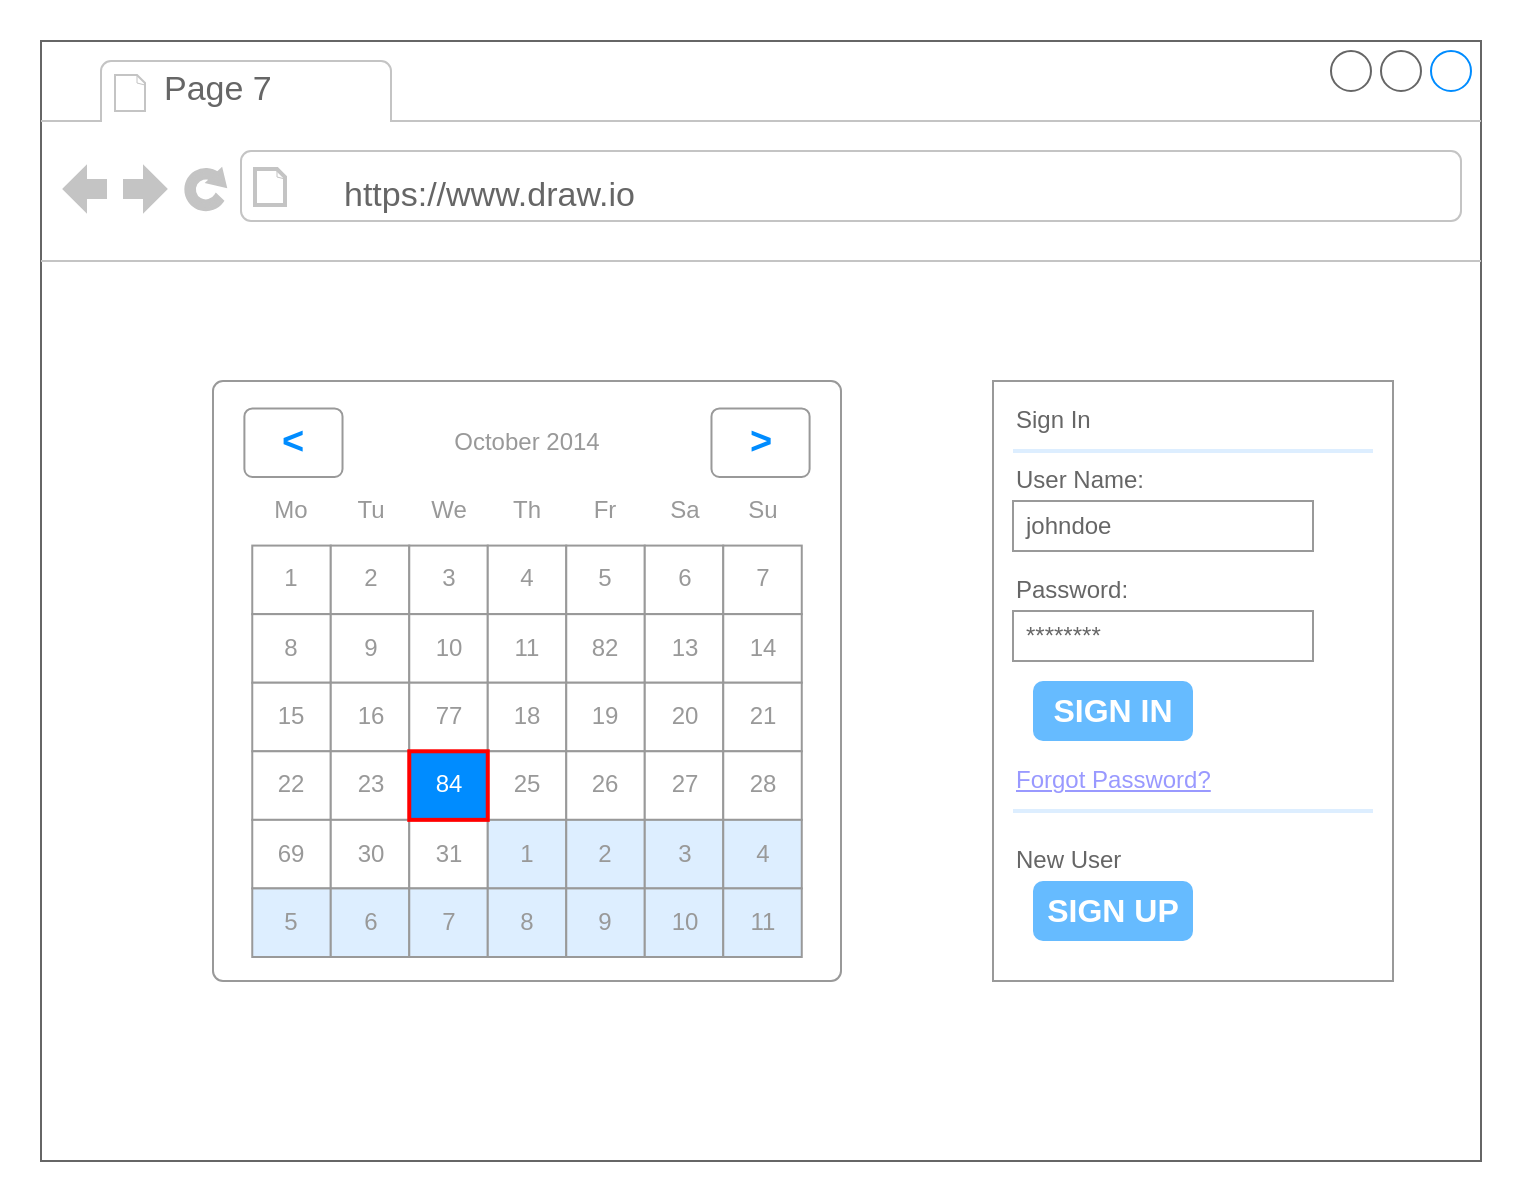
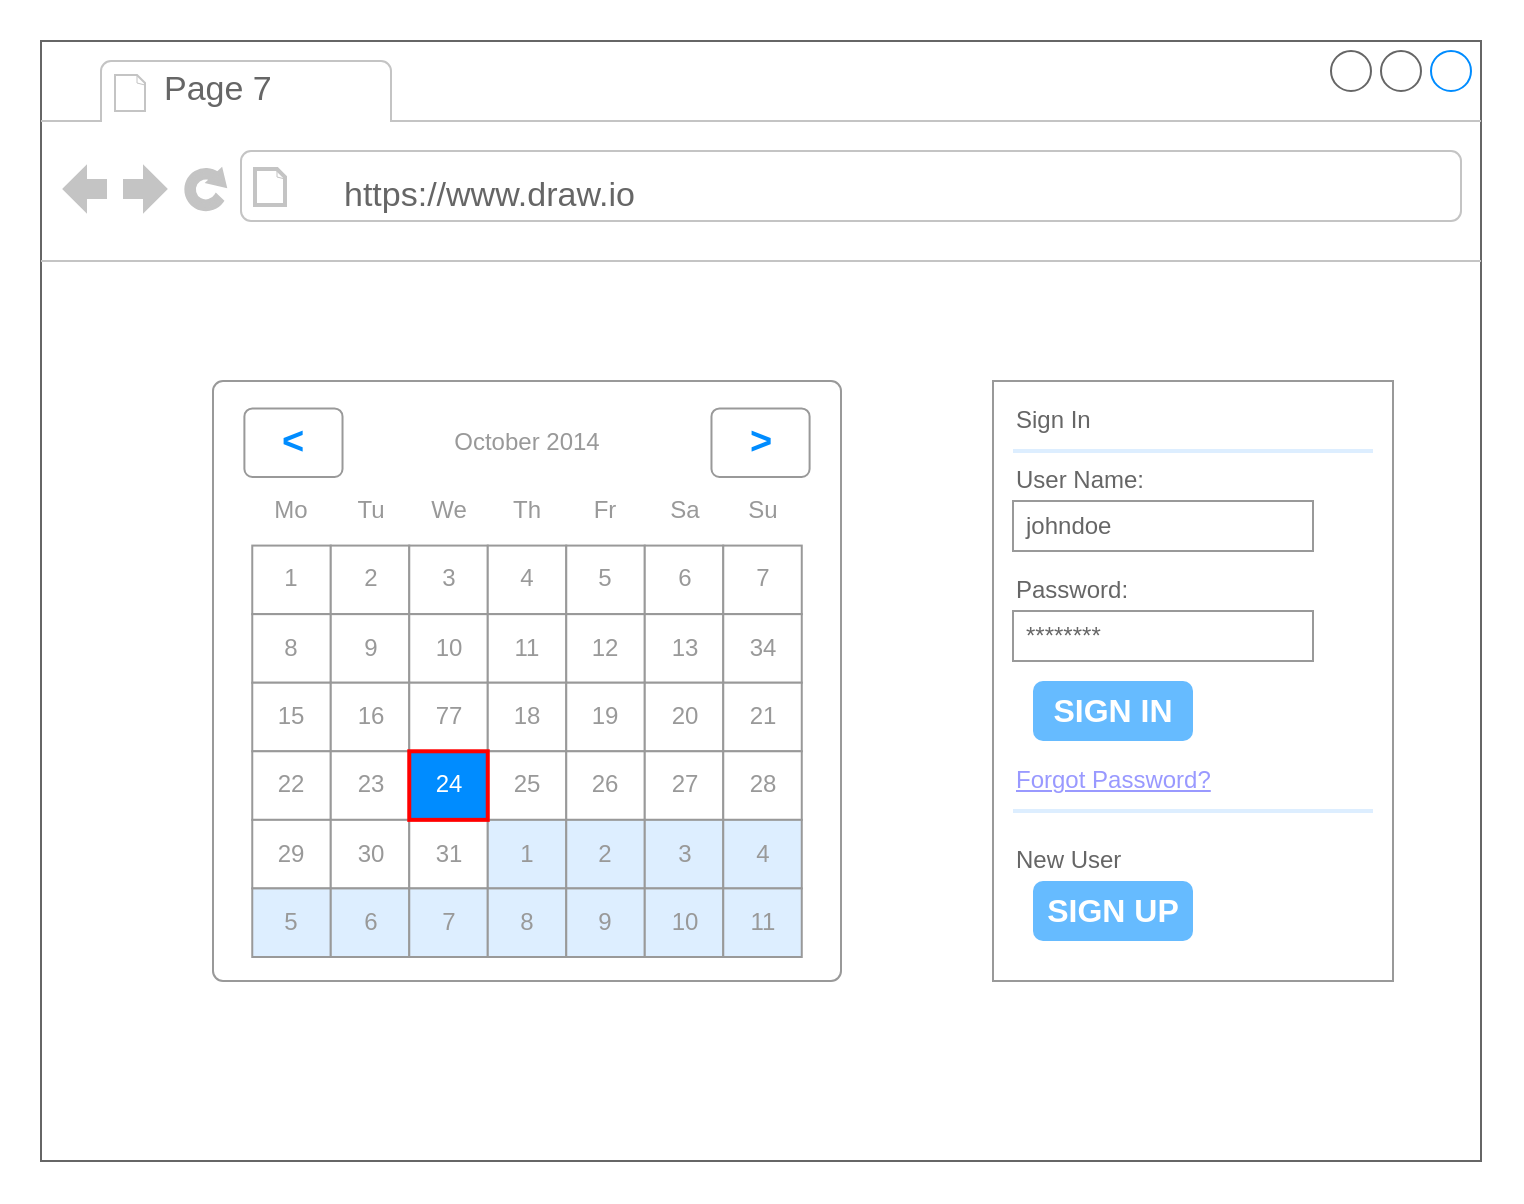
node "82": label "82" -> "12"
node "14": label "14" -> "34"
node "84": label "84" -> "24"
node "69": label "69" -> "29"
